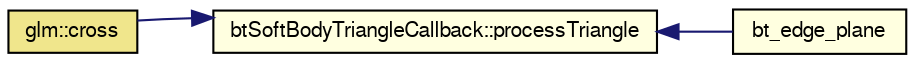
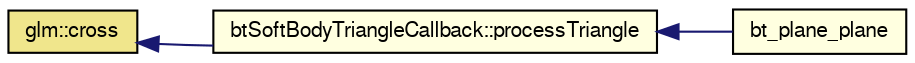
edge "glm::cross" -> "btSoftBodyTriangleCallback::processTriangle": reversed
node "bt_edge_plane": label "bt_edge_plane" -> "bt_plane_plane"
